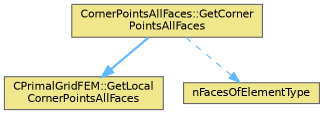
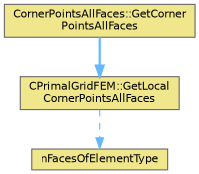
edge "CornerPointsAllFaces::GetCorner PointsAllFaces" -> "nFacesOfElementType": now "CPrimalGridFEM::GetLocal CornerPointsAllFaces" -> "nFacesOfElementType"
